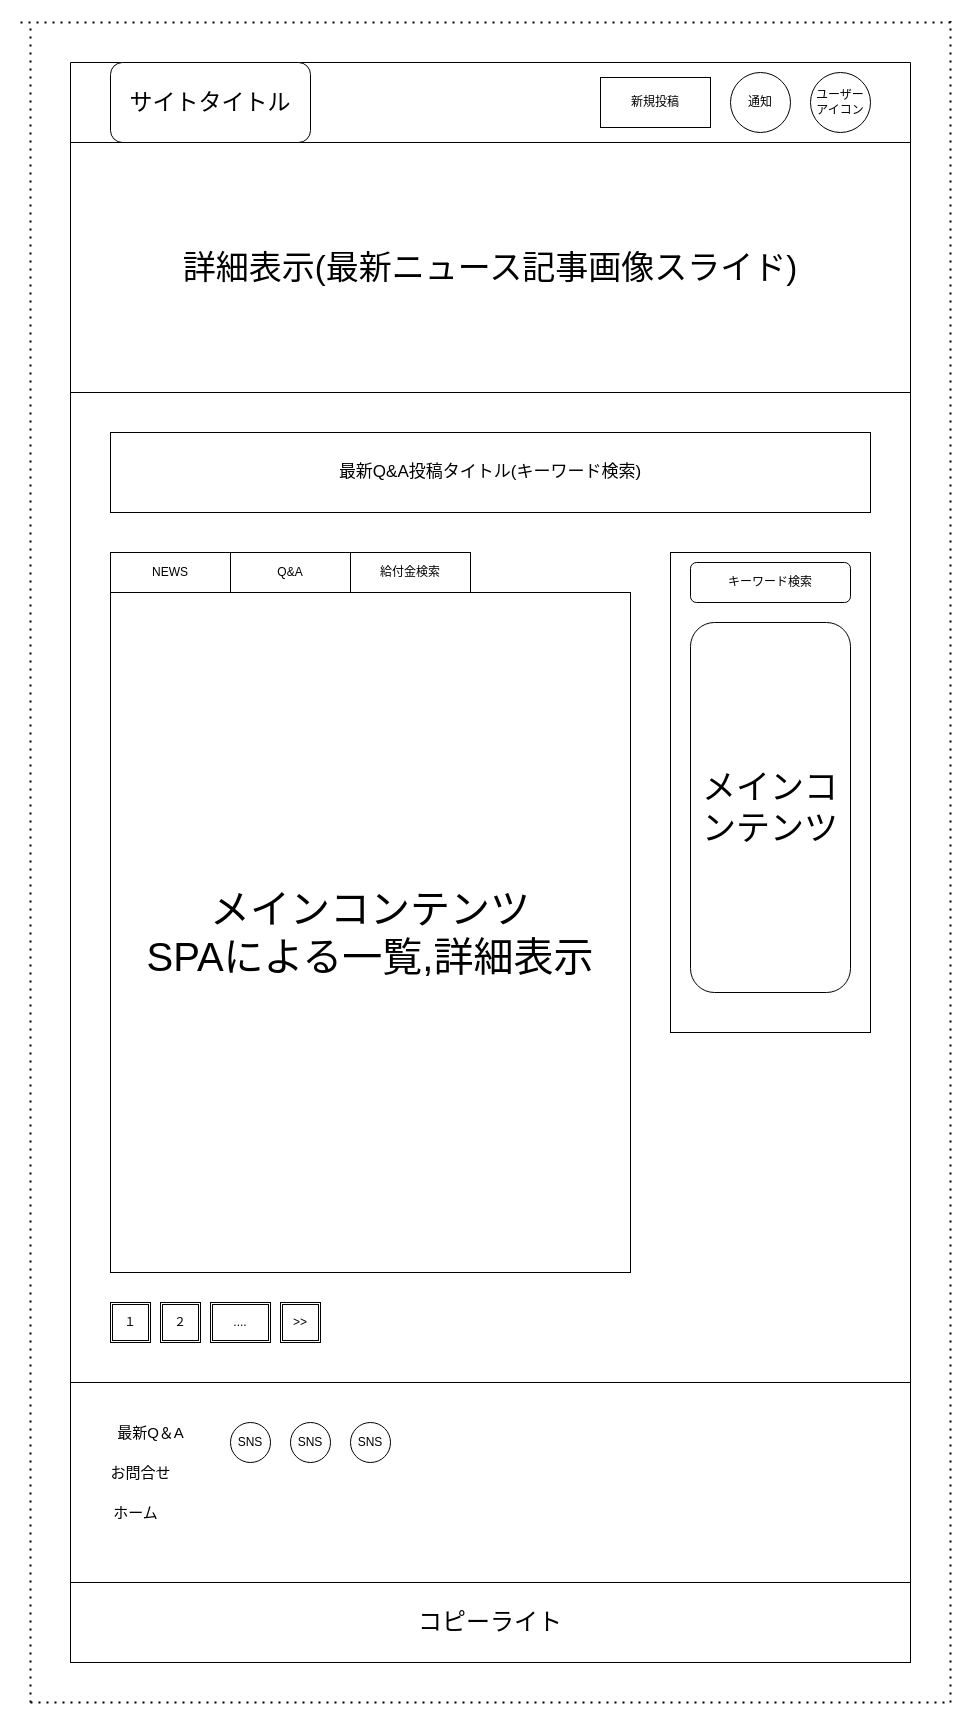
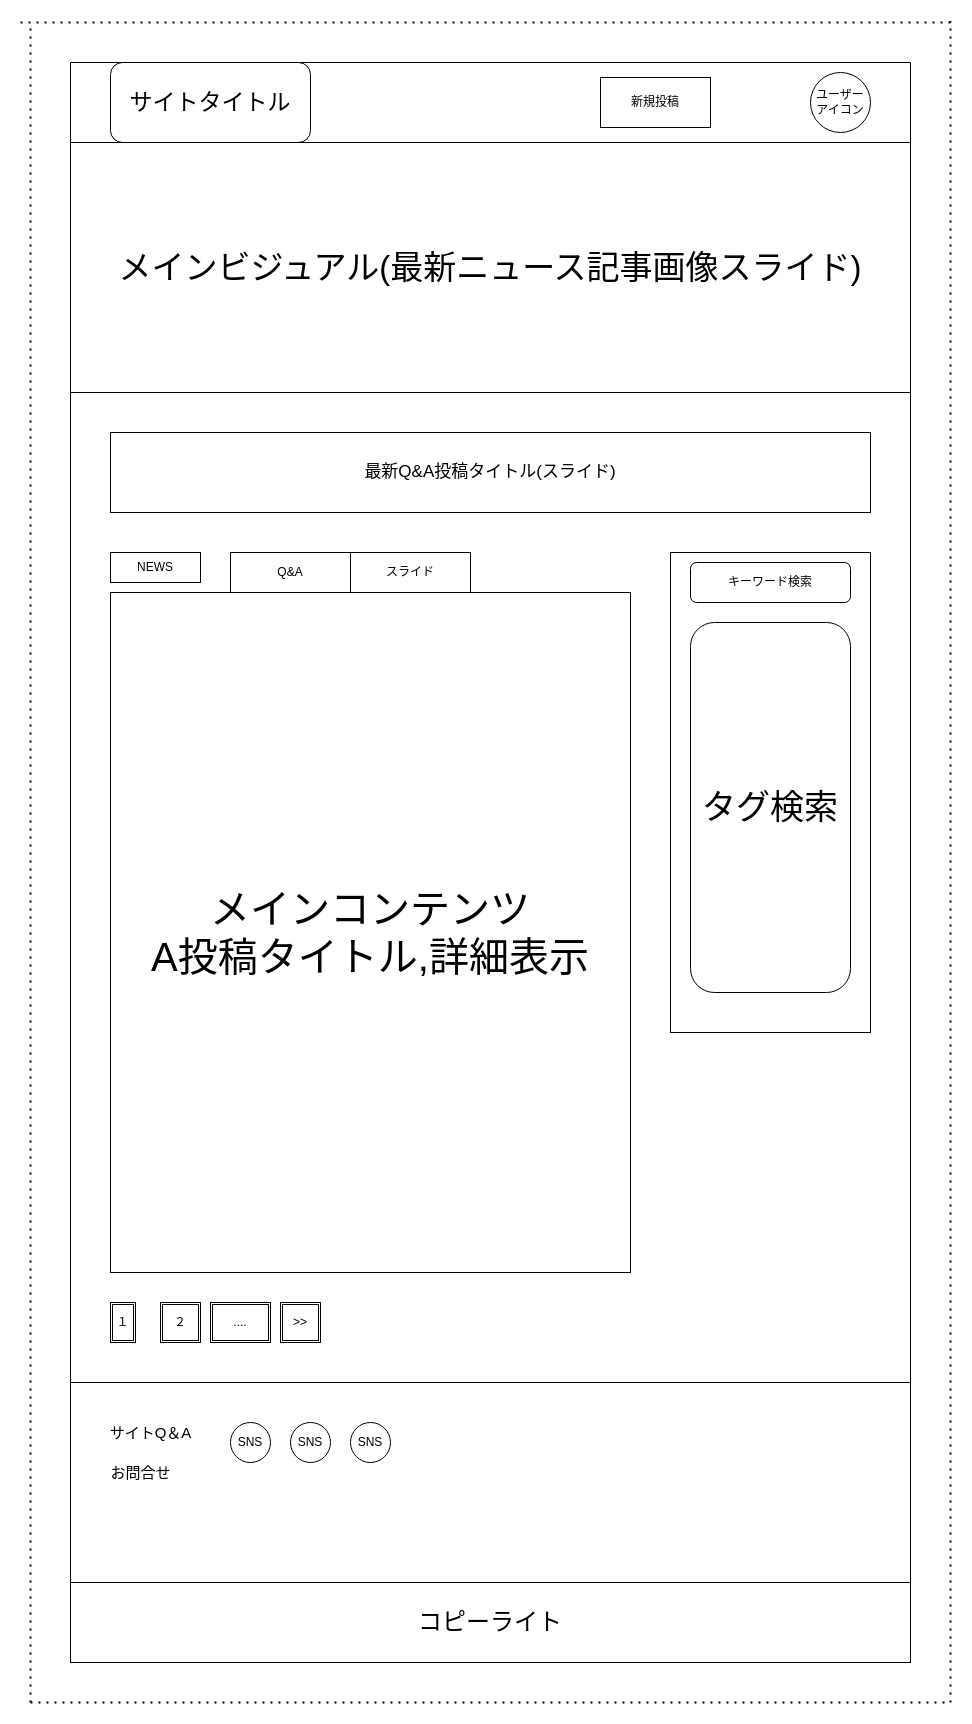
node "通知": removed
node "詳細表示(最新ニュース記事画像スライド)": label "詳細表示(最新ニュース記事画像スライド)" -> "メインビジュアル(最新ニュース記事画像スライド)"
node "最新Q&A投稿タイトル(キーワード検索)": label "最新Q&A投稿タイトル(キーワード検索)" -> "最新Q&A投稿タイトル(スライド)"
node "NEWS": size 120x40 -> 90x30
node "給付金検索": label "給付金検索" -> "スライド"
node "メインコンテンツ": label "メインコンテンツ" -> "タグ検索"
node "メインコンテンツ SPAによる一覧,詳細表示": label "メインコンテンツ SPAによる一覧,詳細表示" -> "メインコンテンツ A投稿タイトル,詳細表示"
node "１": size 40x40 -> 25x40
node "最新Q＆A": label "最新Q＆A" -> "サイトQ＆A"
node "ホーム": removed
